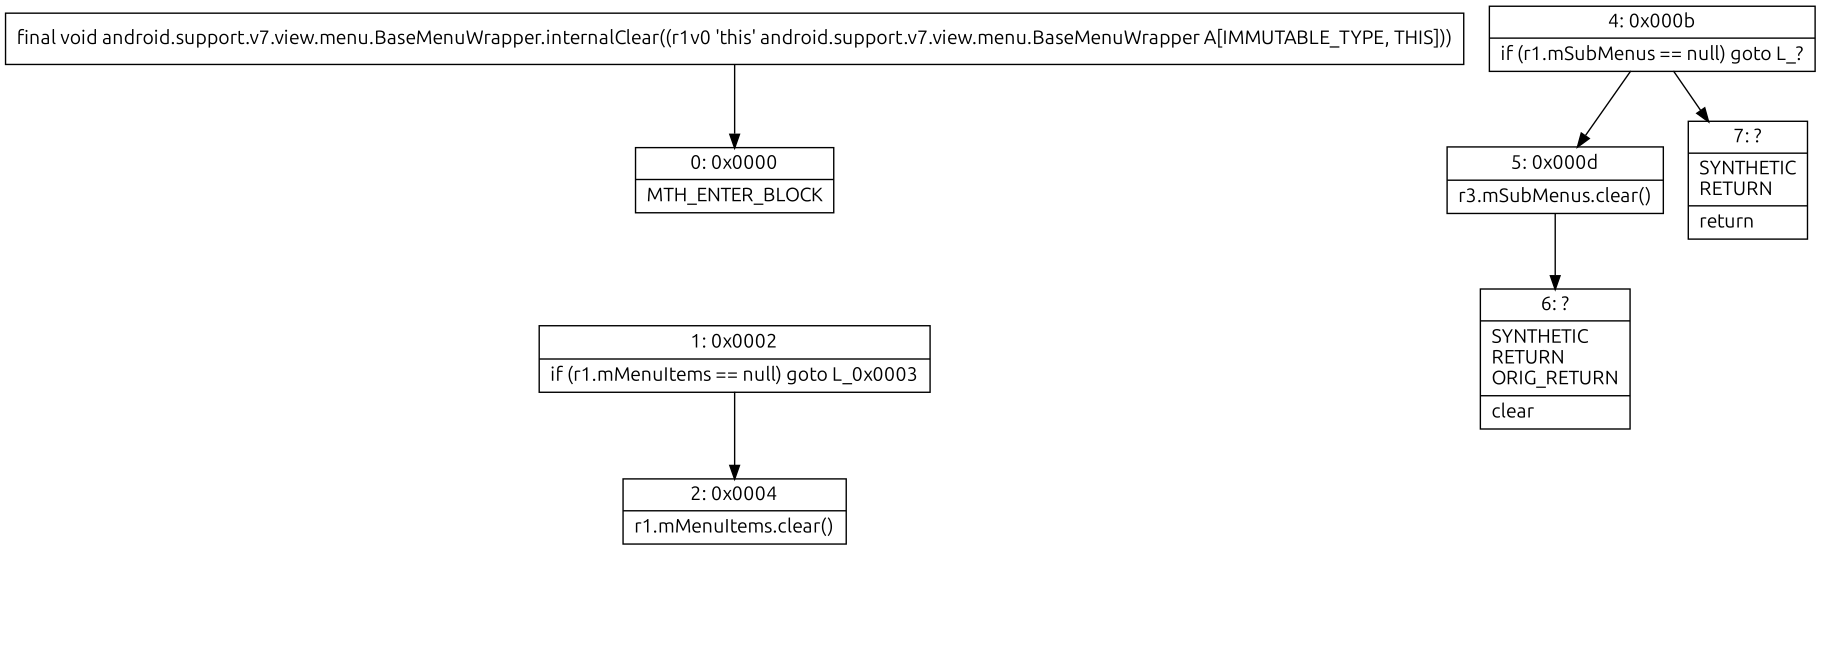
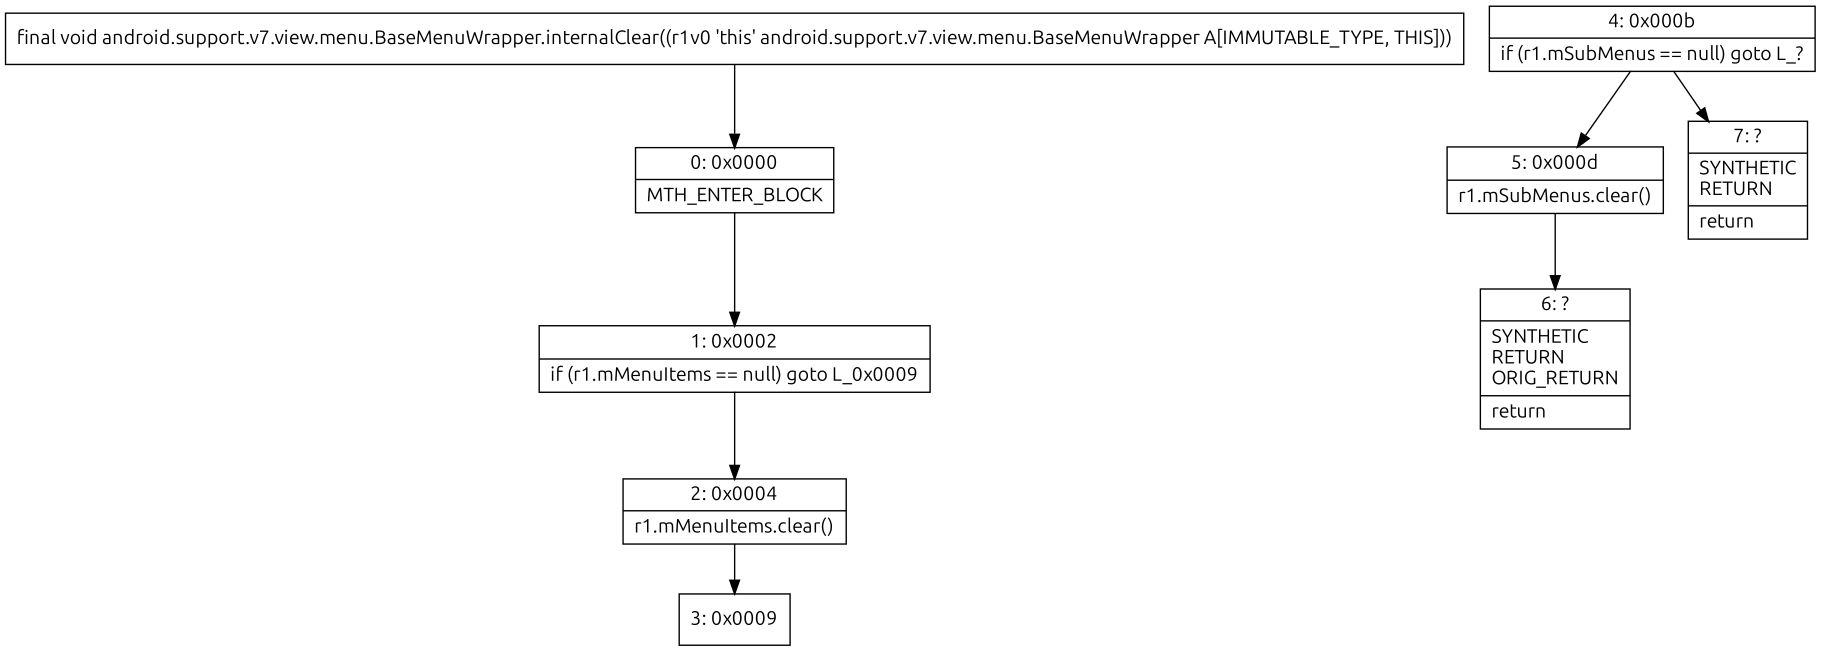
node "5: 0x000d": text "r3.mSubMenus.clear()" -> "r1.mSubMenus.clear()"
edge "0: 0x0000" -> "1: 0x0002": added
node "1: 0x0002": text "if (r1.mMenuItems == null) goto L_0x0003" -> "if (r1.mMenuItems == null) goto L_0x0009"
node "6: ?": text "clear" -> "return"
node "3: 0x0009": added
